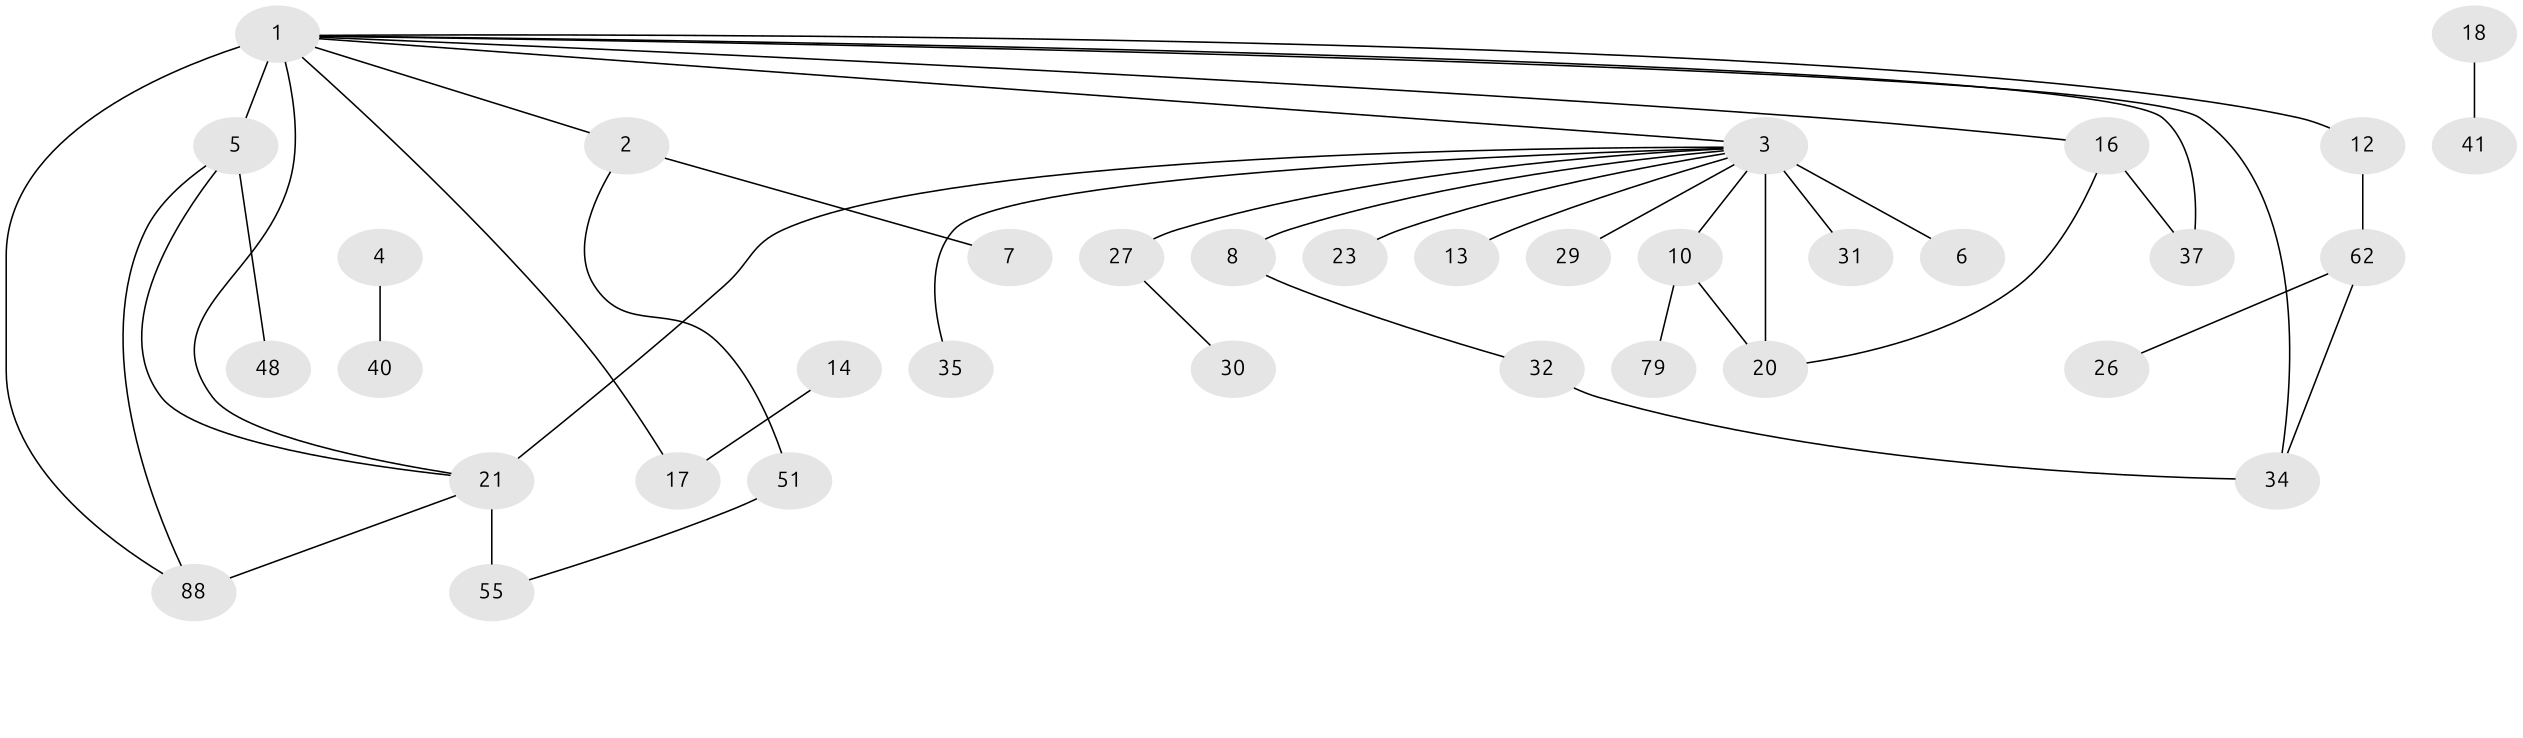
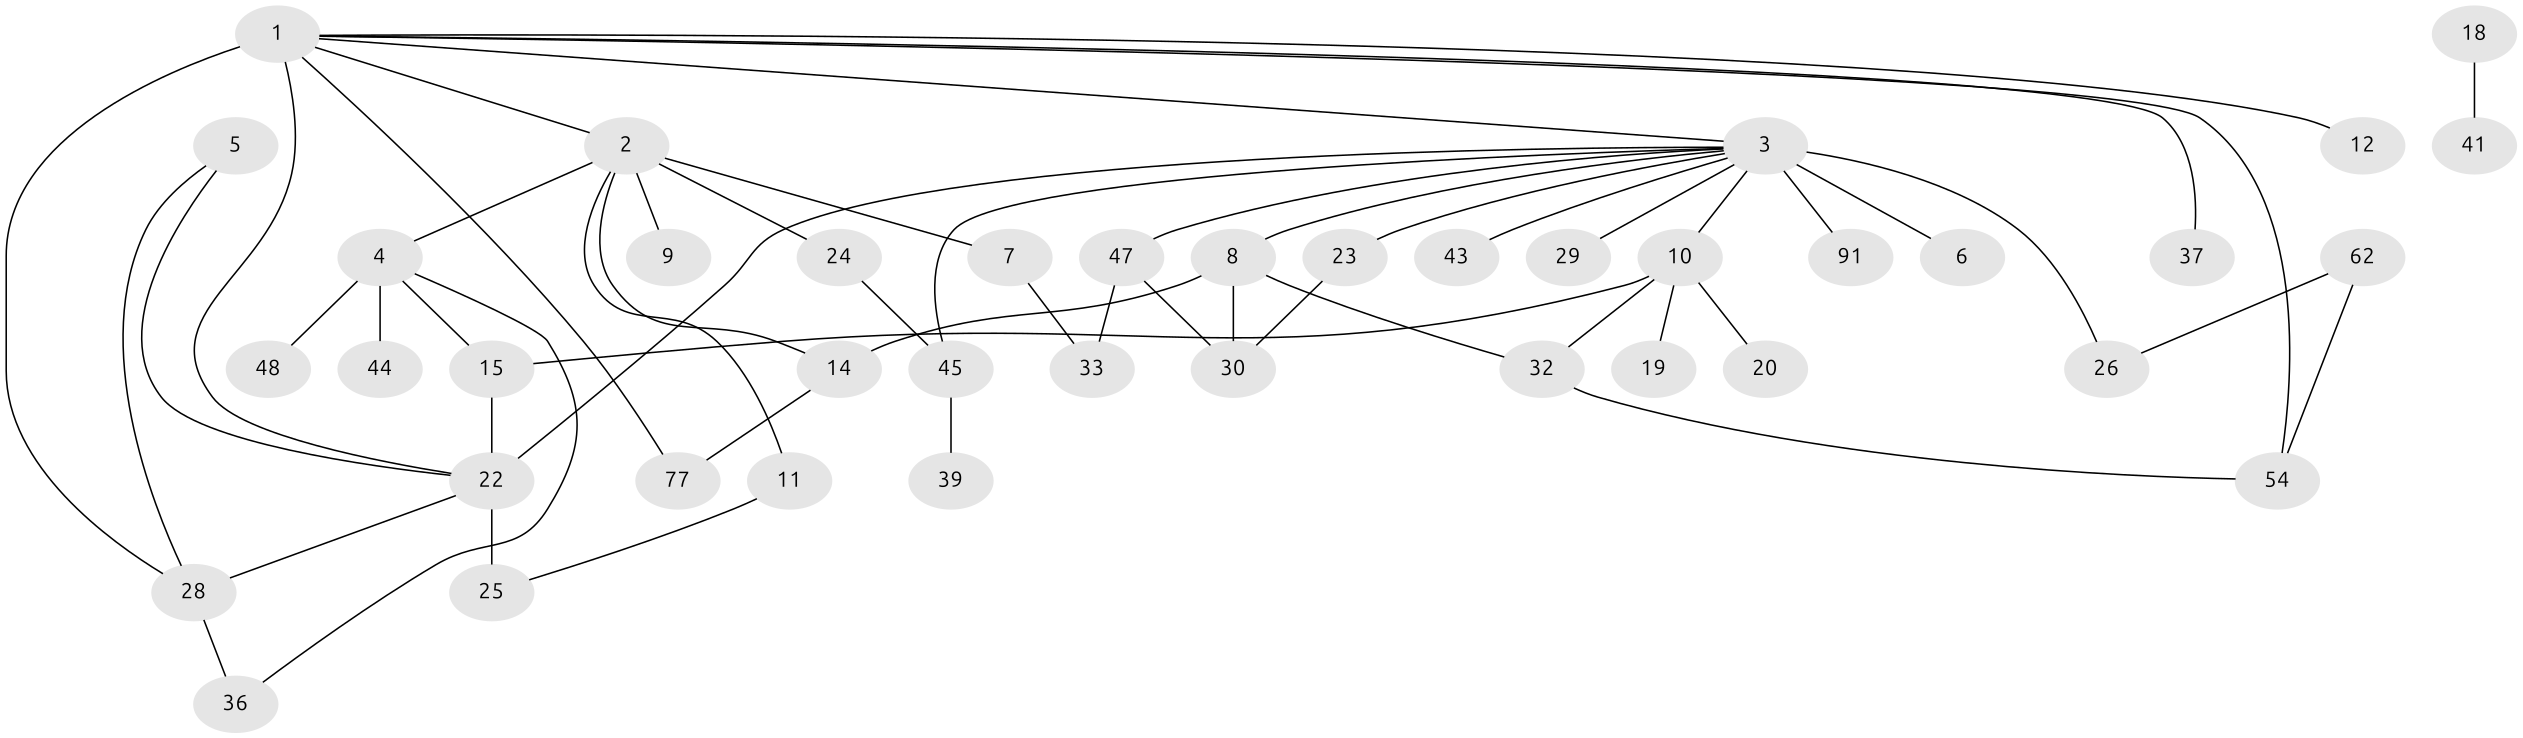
edge "1" -- "5": removed
node "16": removed
edge "2" -- "4": added
edge "12" -- "62": removed
edge "3" -- "20": now "3" -- "26"
node "9": added
node "24": added
node "27": label "27" -> "47"
node "13": label "13" -> "43"
node "31": label "31" -> "91"
edge "5" -- "48": now "4" -- "48"
edge "2" -- "14": added
edge "8" -- "14": added
edge "23" -- "30": added
edge "10" -- "32": added
edge "8" -- "30": added
node "40": label "40" -> "44"
node "15": added
node "35": label "35" -> "45"
node "33": added
node "79": label "79" -> "19"
node "21": label "21" -> "22"
node "17": label "17" -> "77"
node "51": label "51" -> "11"
node "39": added
node "34": label "34" -> "54"
node "88": label "88" -> "28"
node "55": label "55" -> "25"
node "36": added
